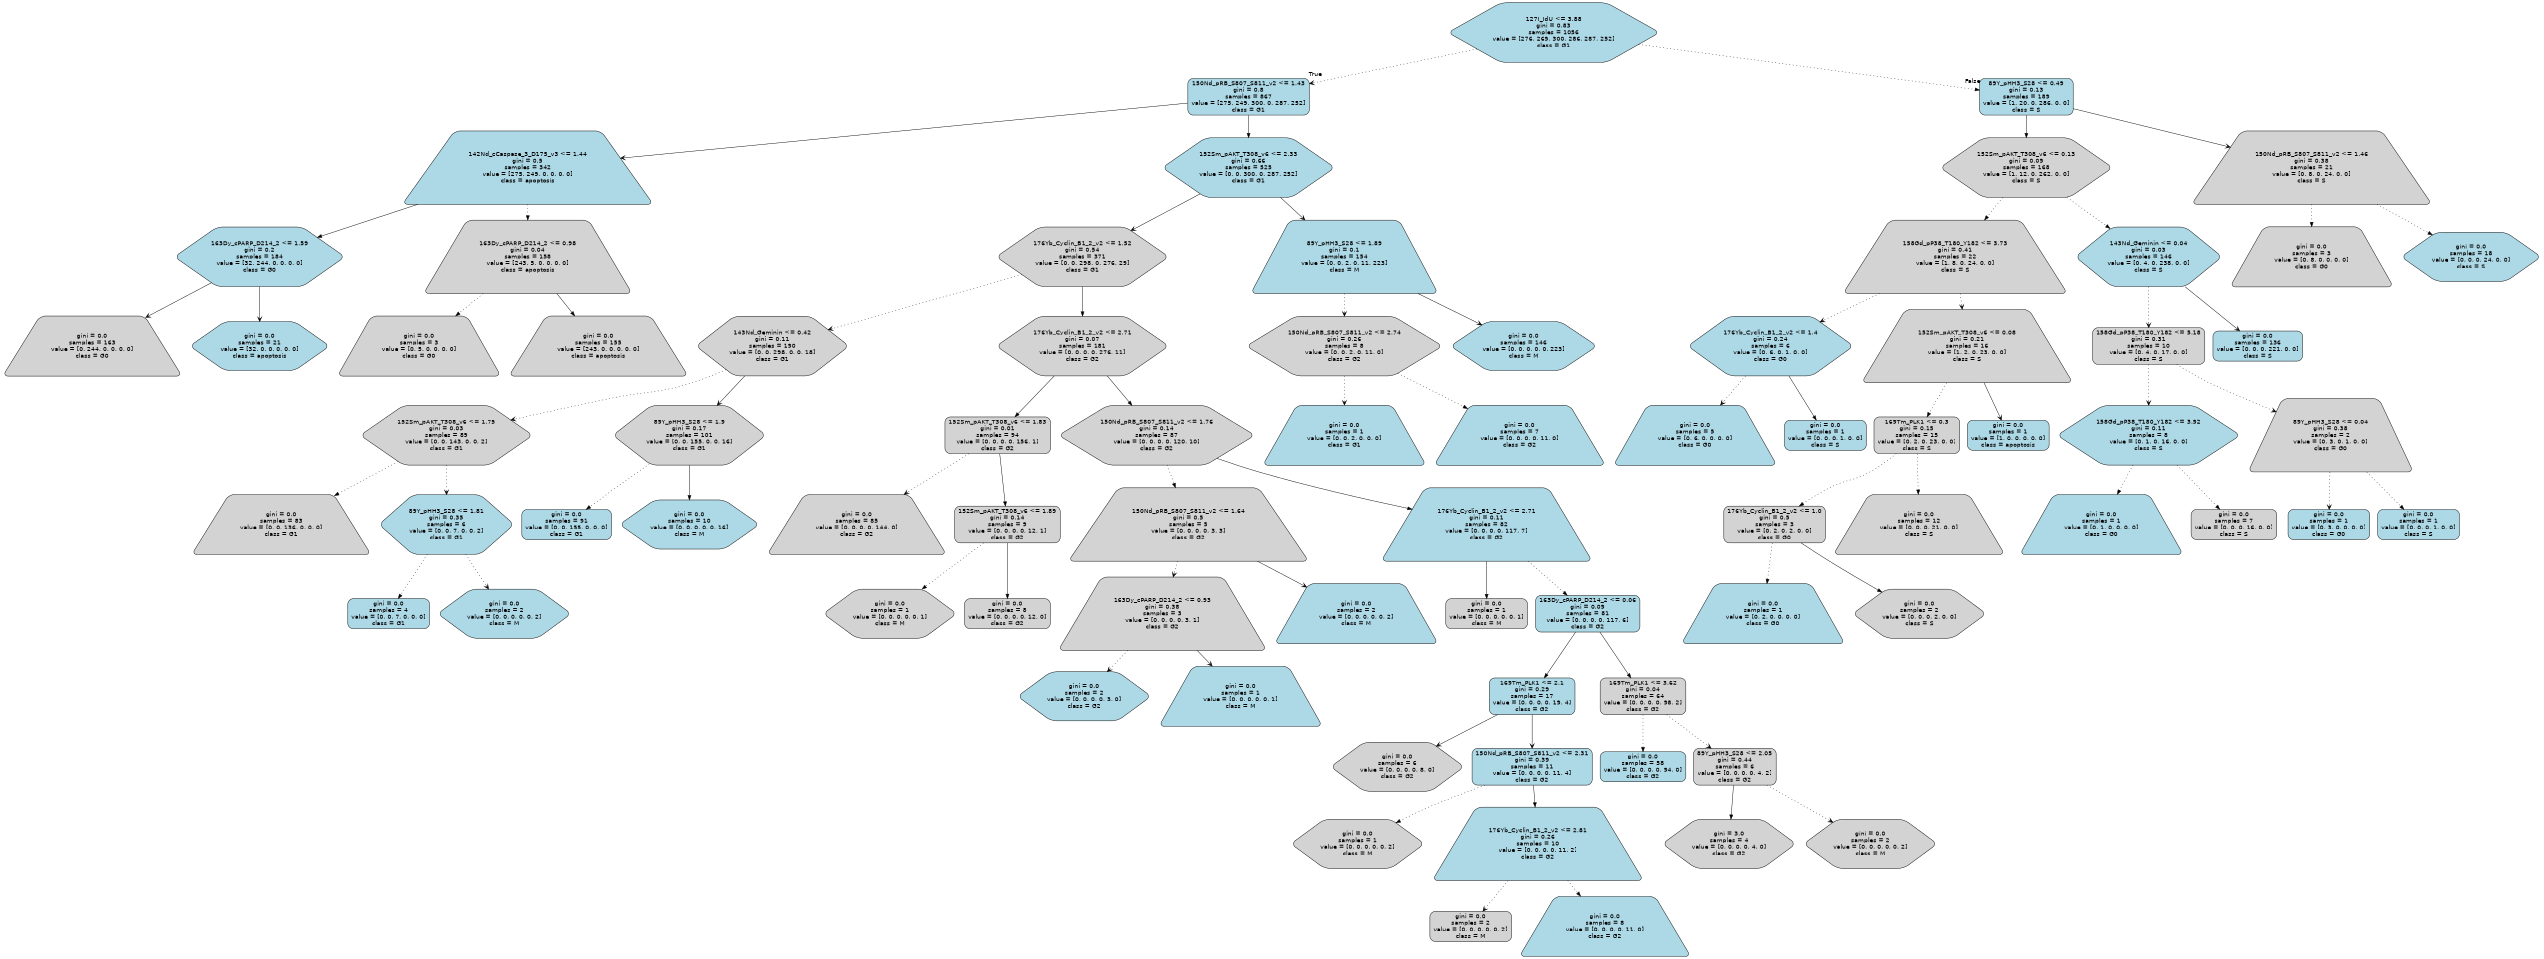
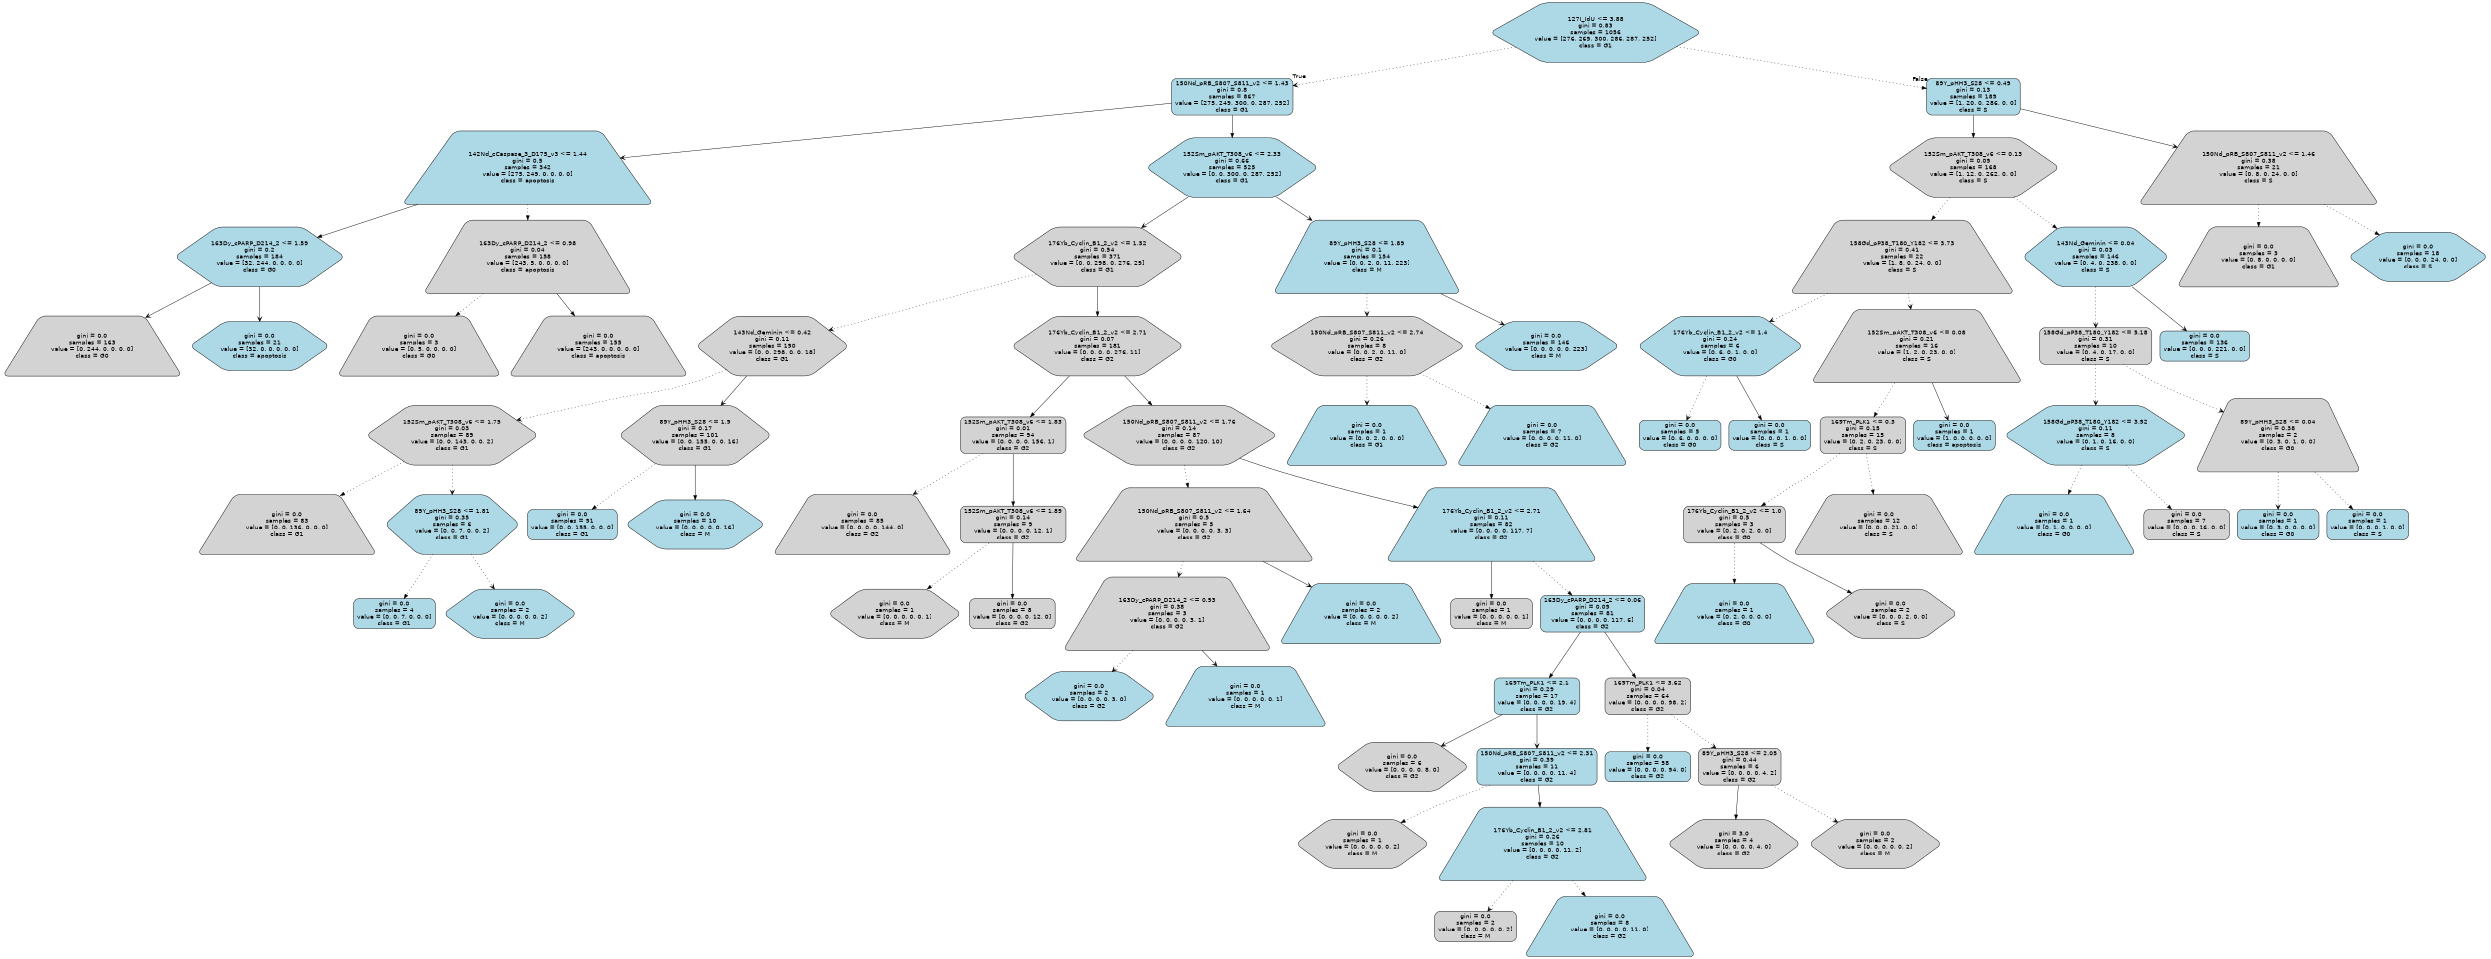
node "gini = 0.0 samples = 3 value = [0, 8, 0, 0, 0, 0] class = G0": label "gini = 0.0 samples = 3 value = [0, 8, 0, 0, 0, 0] class = G0" -> "gini = 0.0 samples = 3 value = [0, 8, 0, 0, 0, 0] class = G1"
node "gini = 0.0 samples = 5 value = [0, 6, 0, 0, 0, 0] class = G0": shape trapezium -> box
